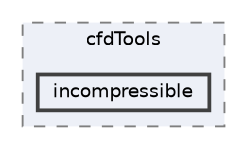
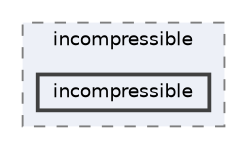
cluster "cfdTools": label "cfdTools" -> "incompressible"
